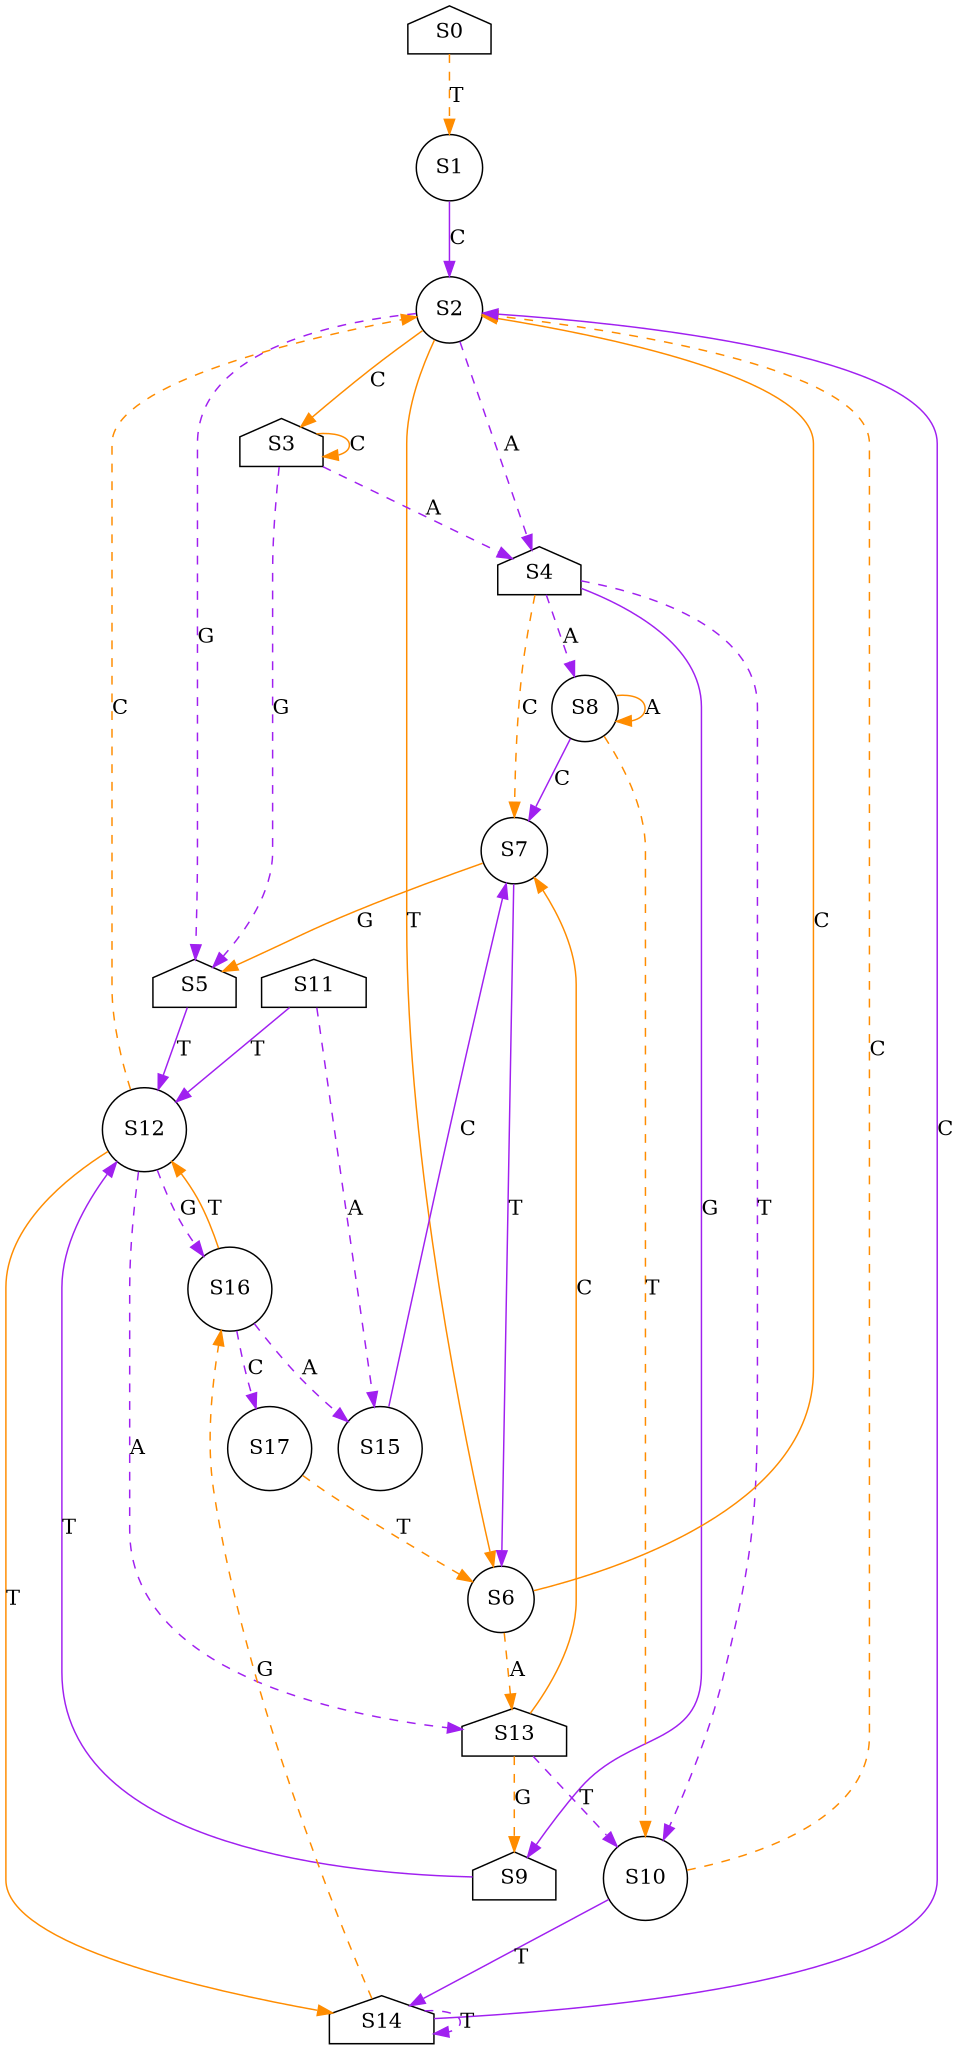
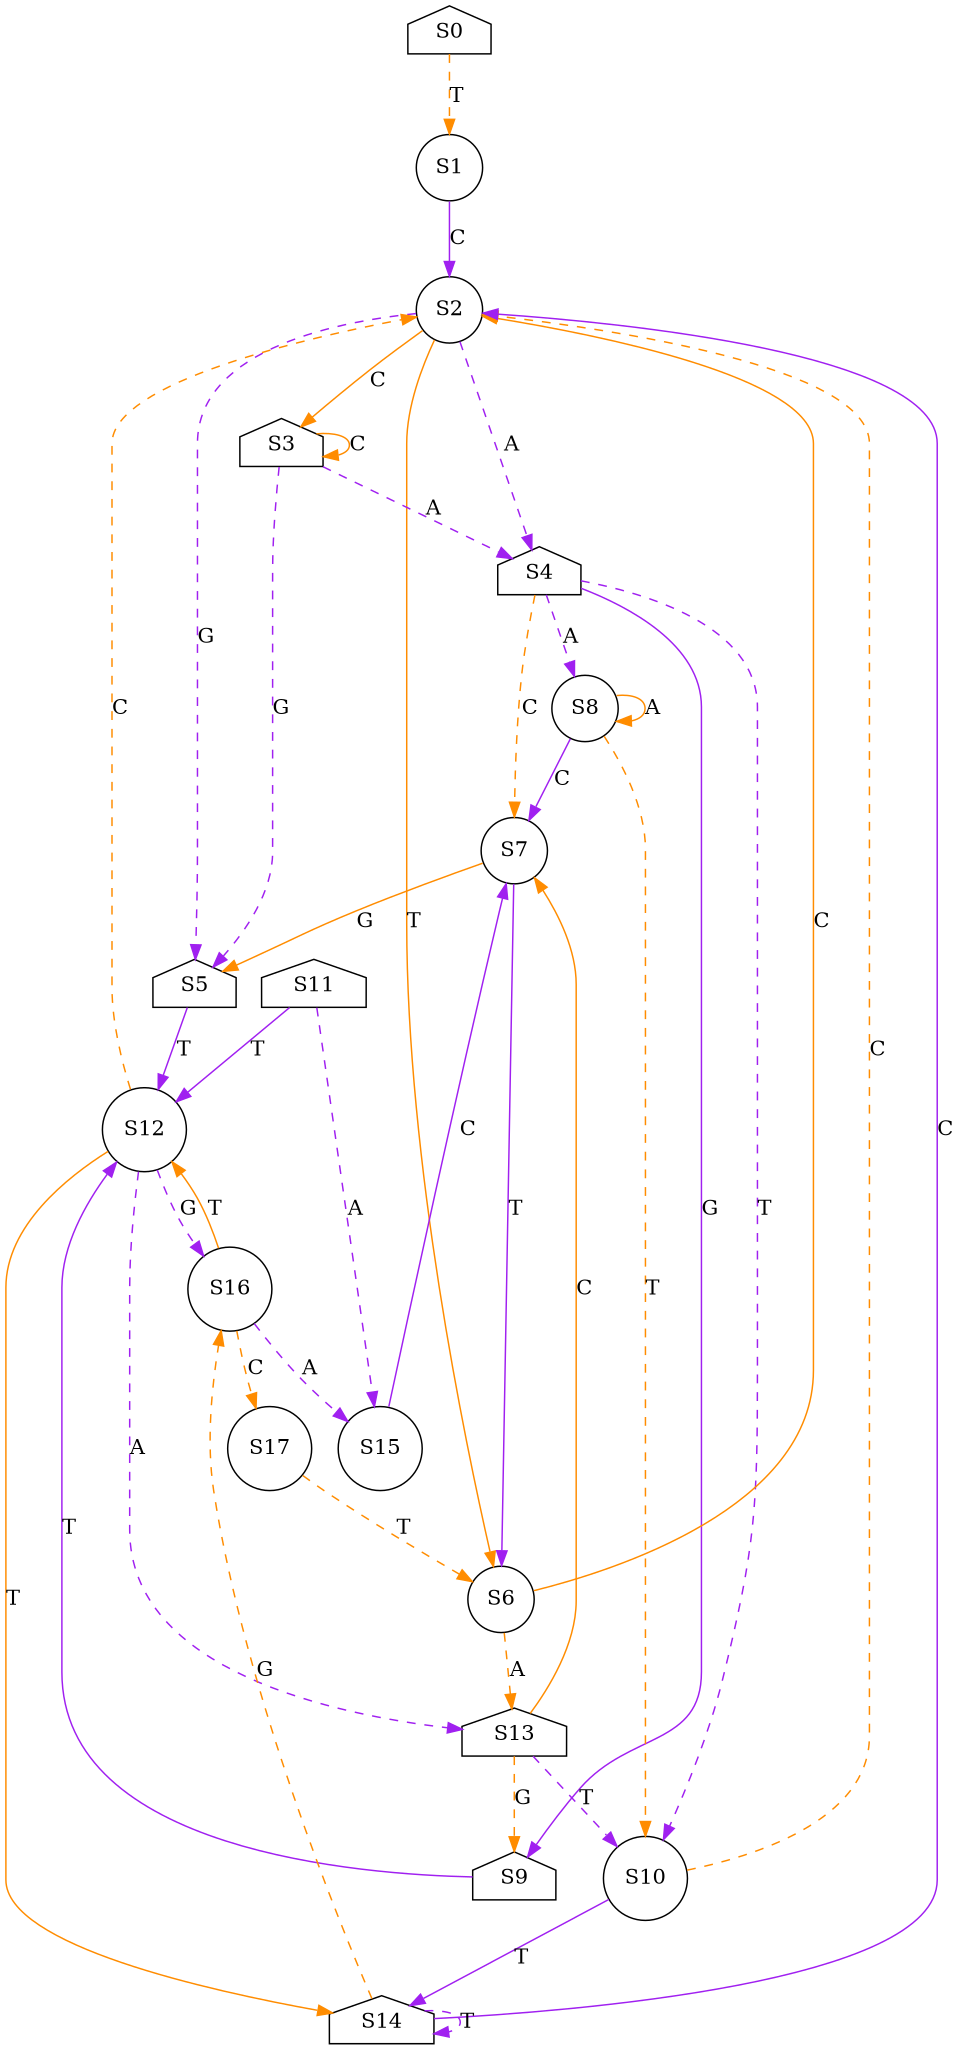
edge "S16" -> "S17": color purple -> darkorange
